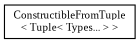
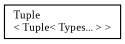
node "ConstructibleFromTuple < Tuple< Types... > >": label "ConstructibleFromTuple < Tuple< Types... > >" -> "Tuple < Tuple< Types... > >"
